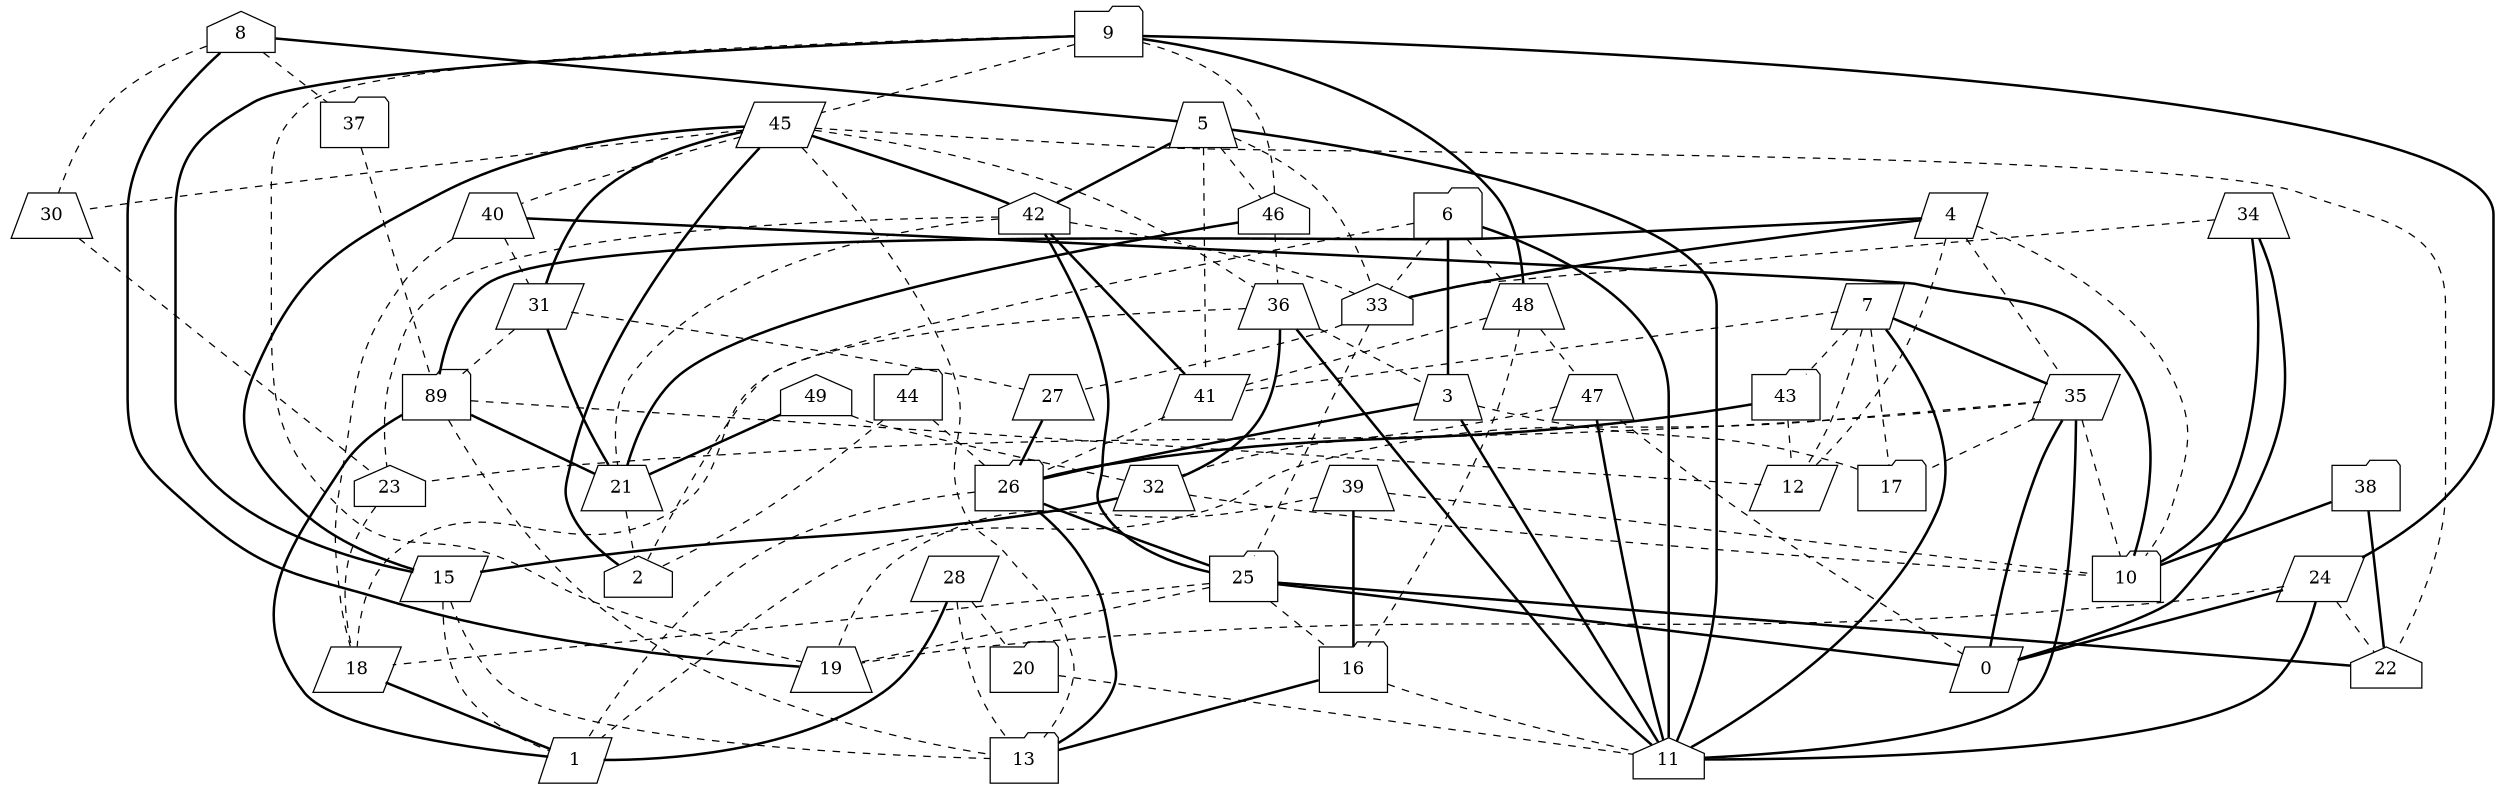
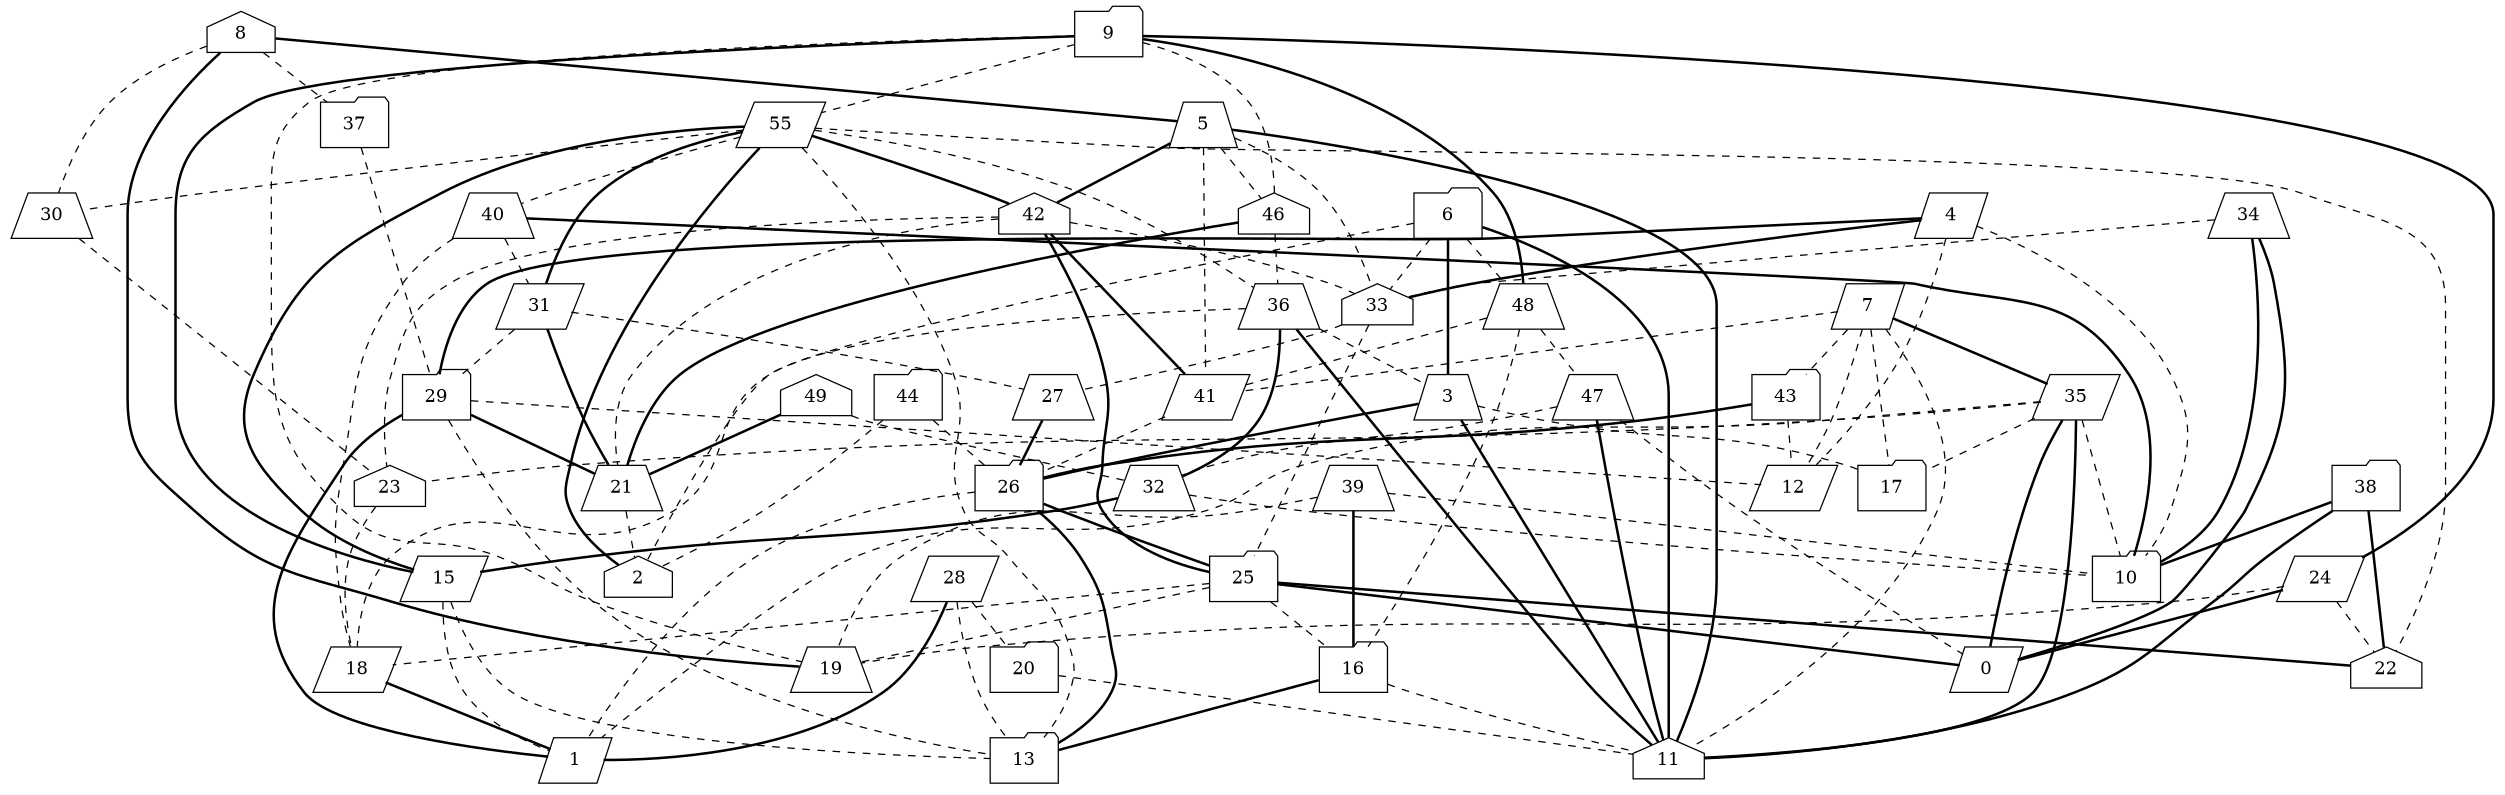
node "45": label "45" -> "55"
edge "4" -- "35": removed
node "89": label "89" -> "29"
edge "7" -- "11": style bold -> dashed
edge "24" -- "11": now "38" -- "11"
